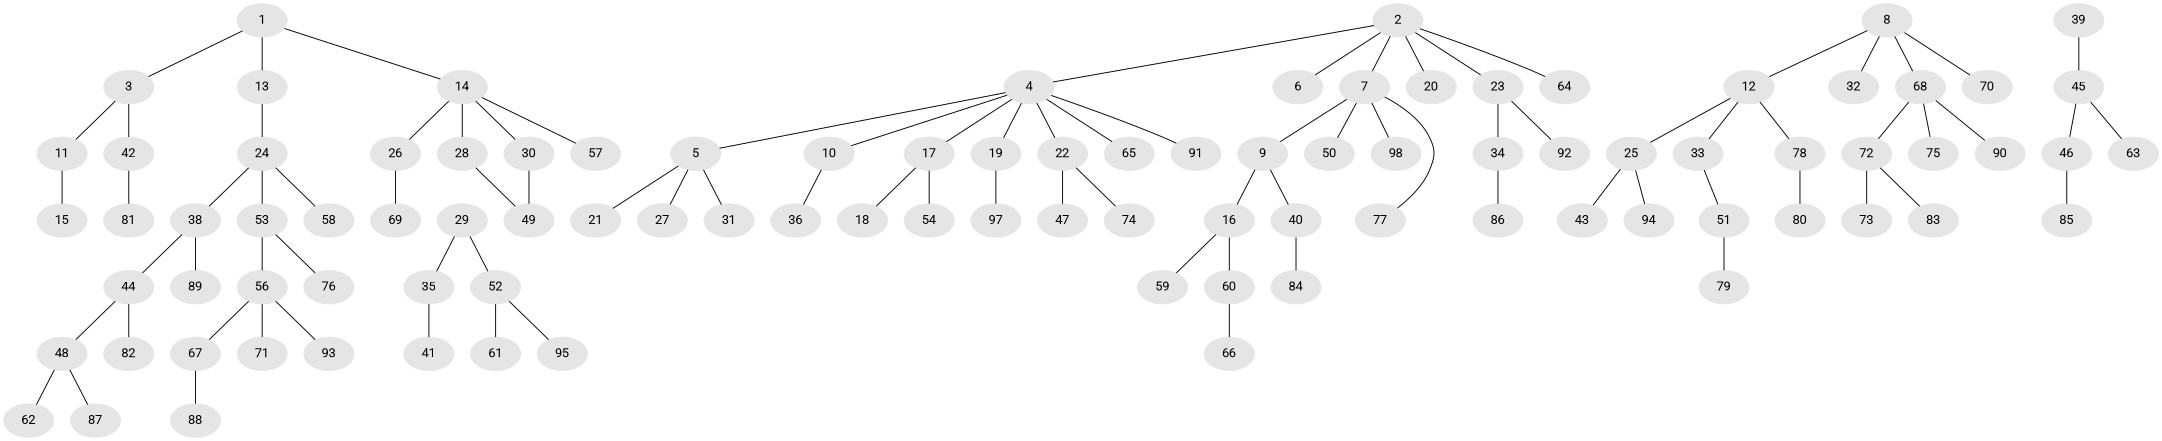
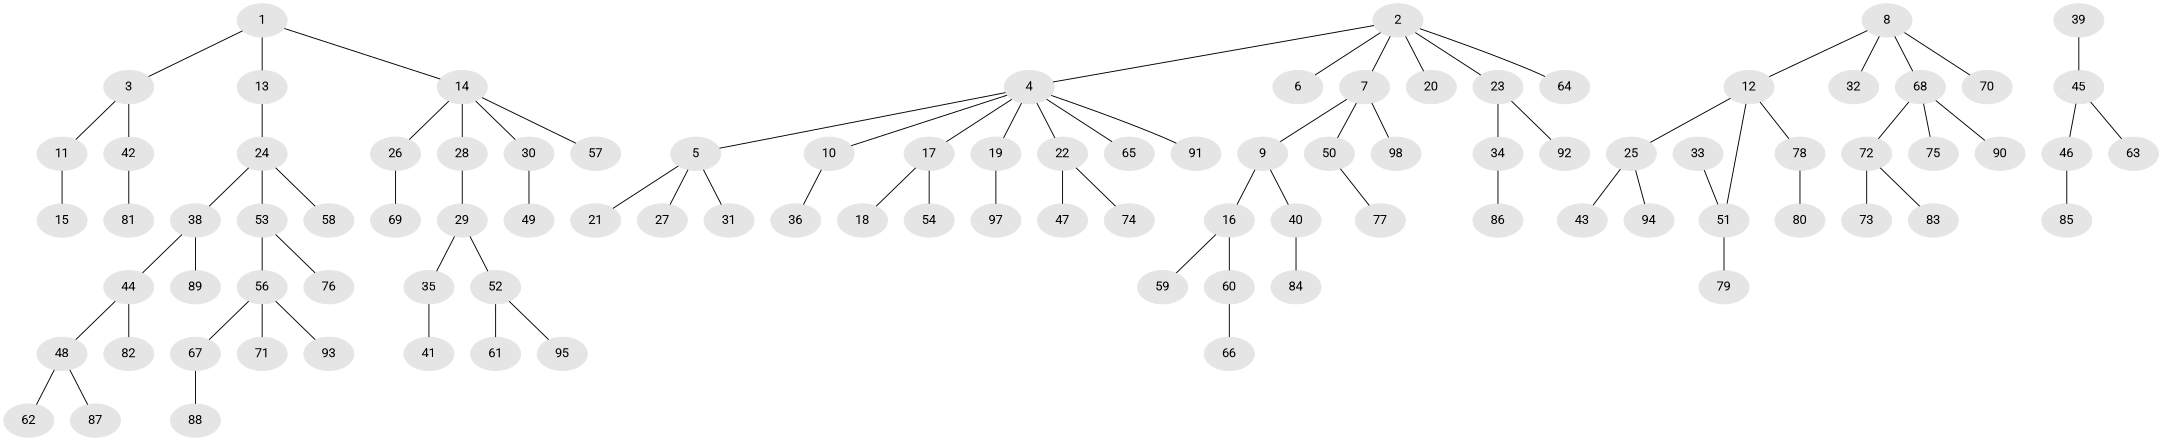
edge "12" -- "33": now "12" -- "51"
edge "7" -- "77": now "50" -- "77"
edge "28" -- "49": now "28" -- "29"
